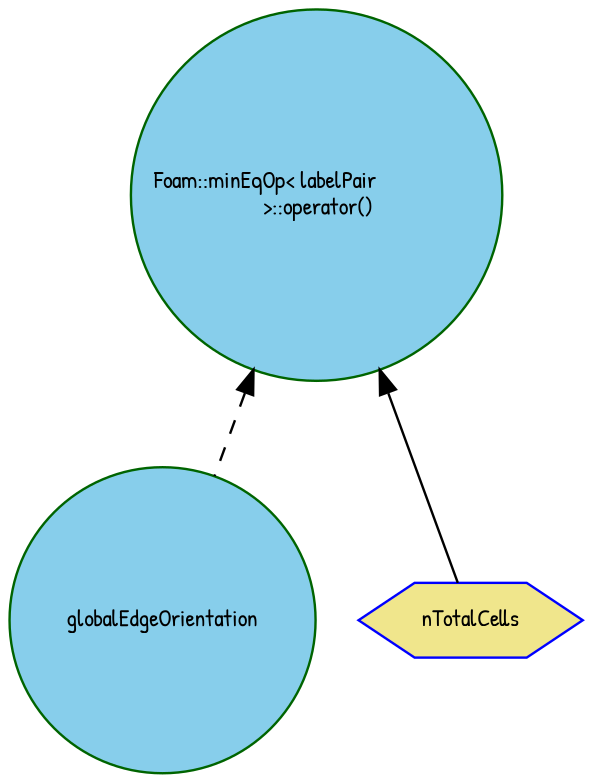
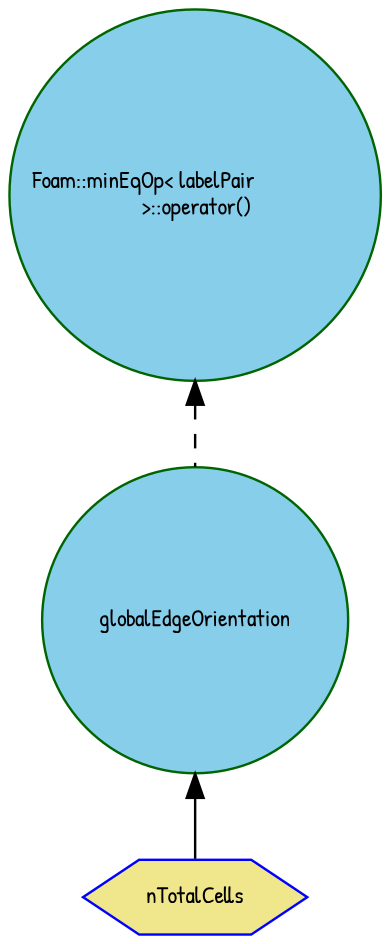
edge "nTotalCells" -> "Foam::minEqOp< labelPair >::operator()": now "nTotalCells" -> "globalEdgeOrientation"
